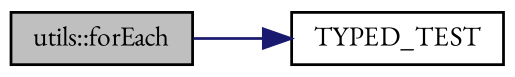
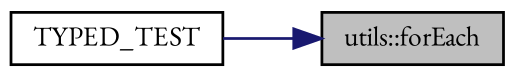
edge "utils::forEach" -> "TYPED_TEST": reversed
